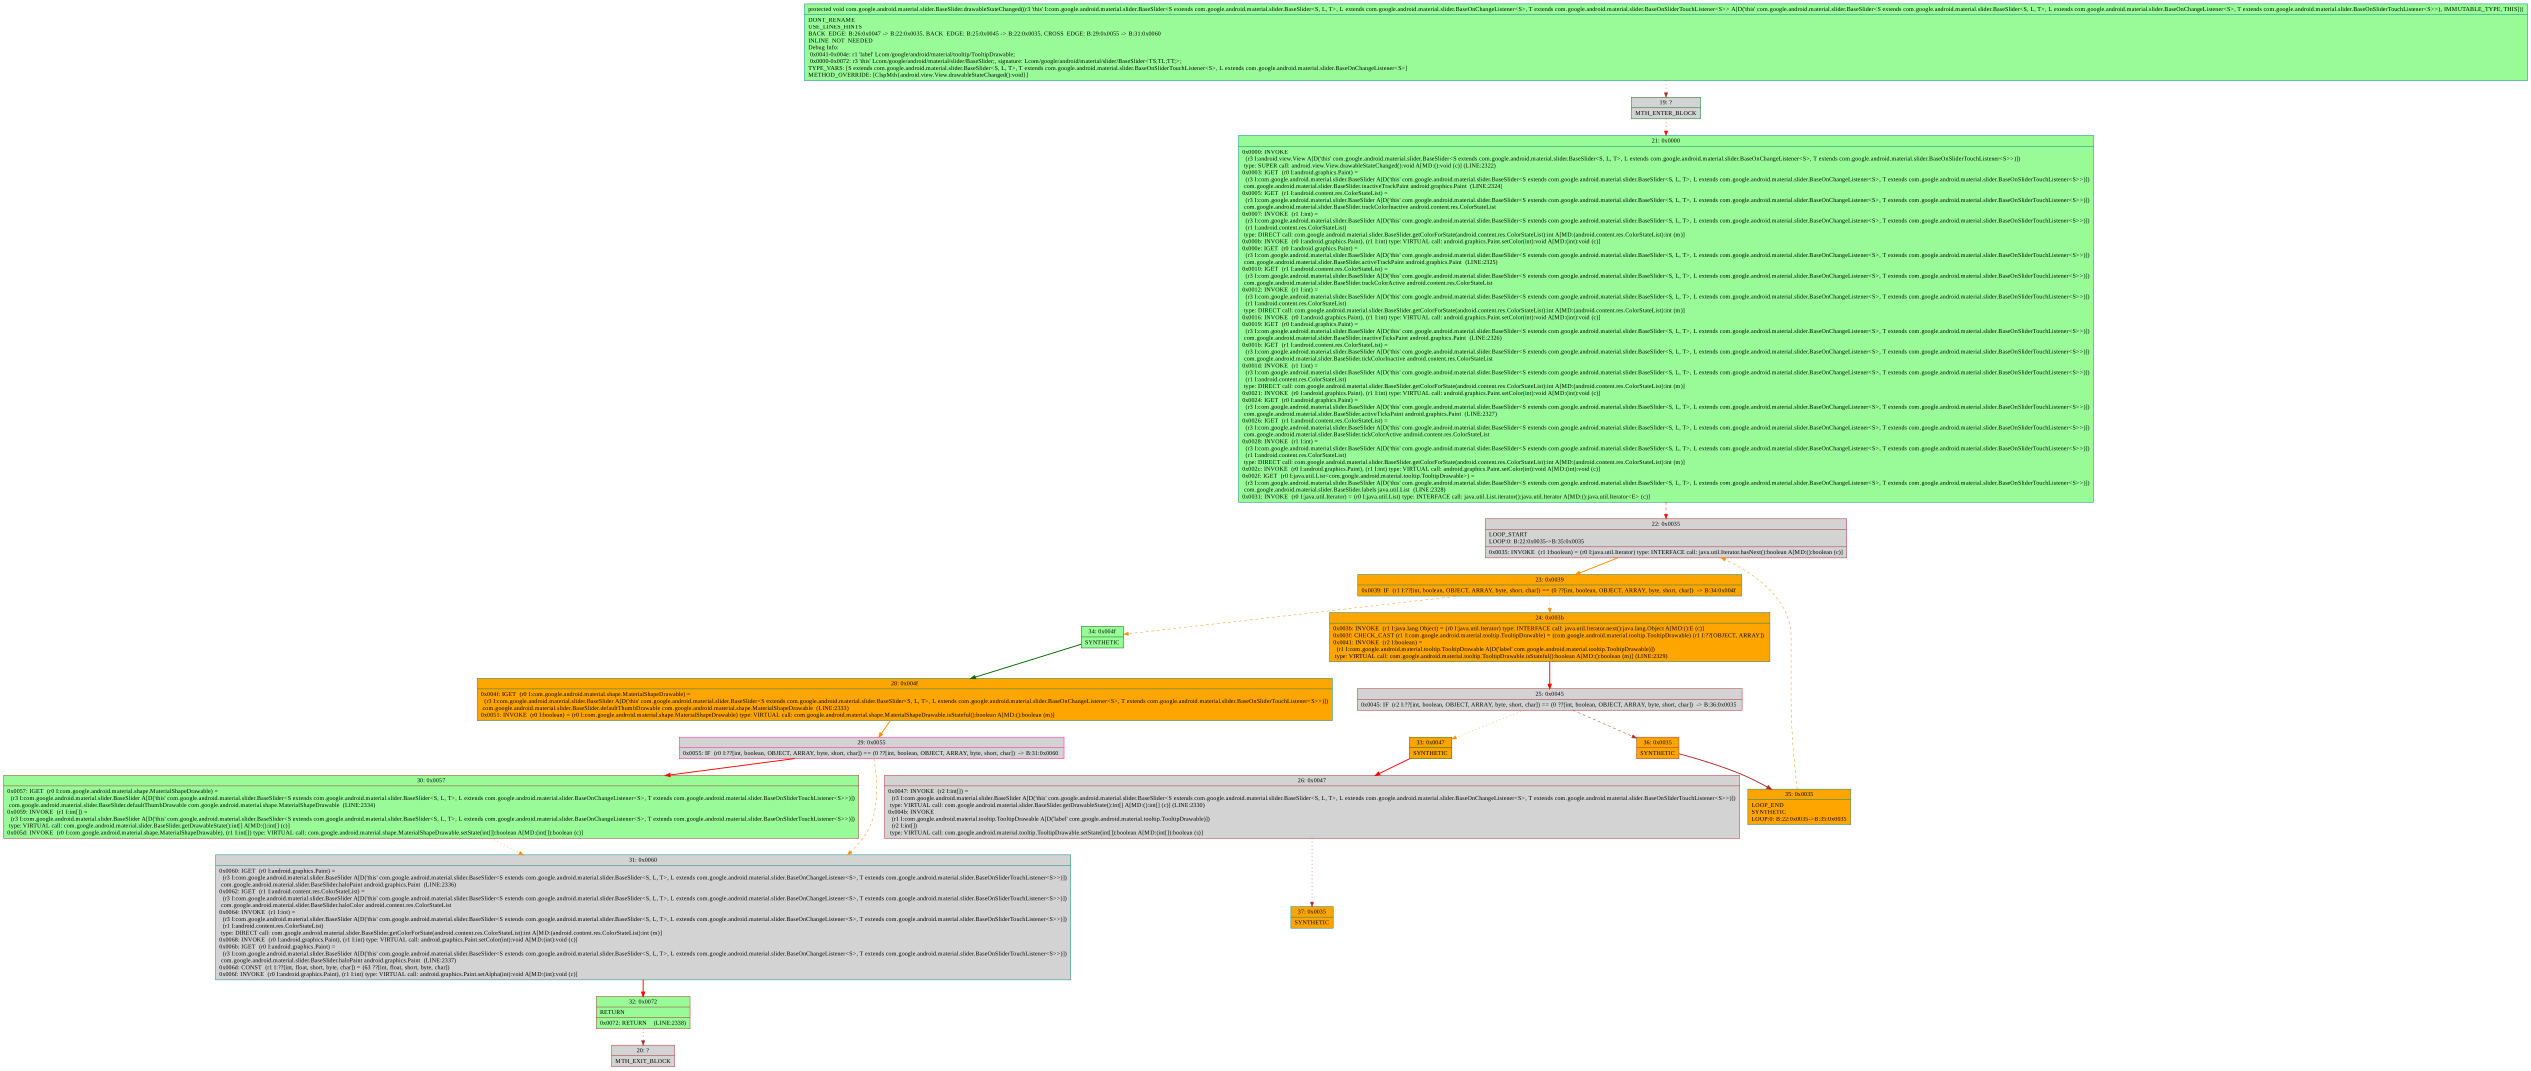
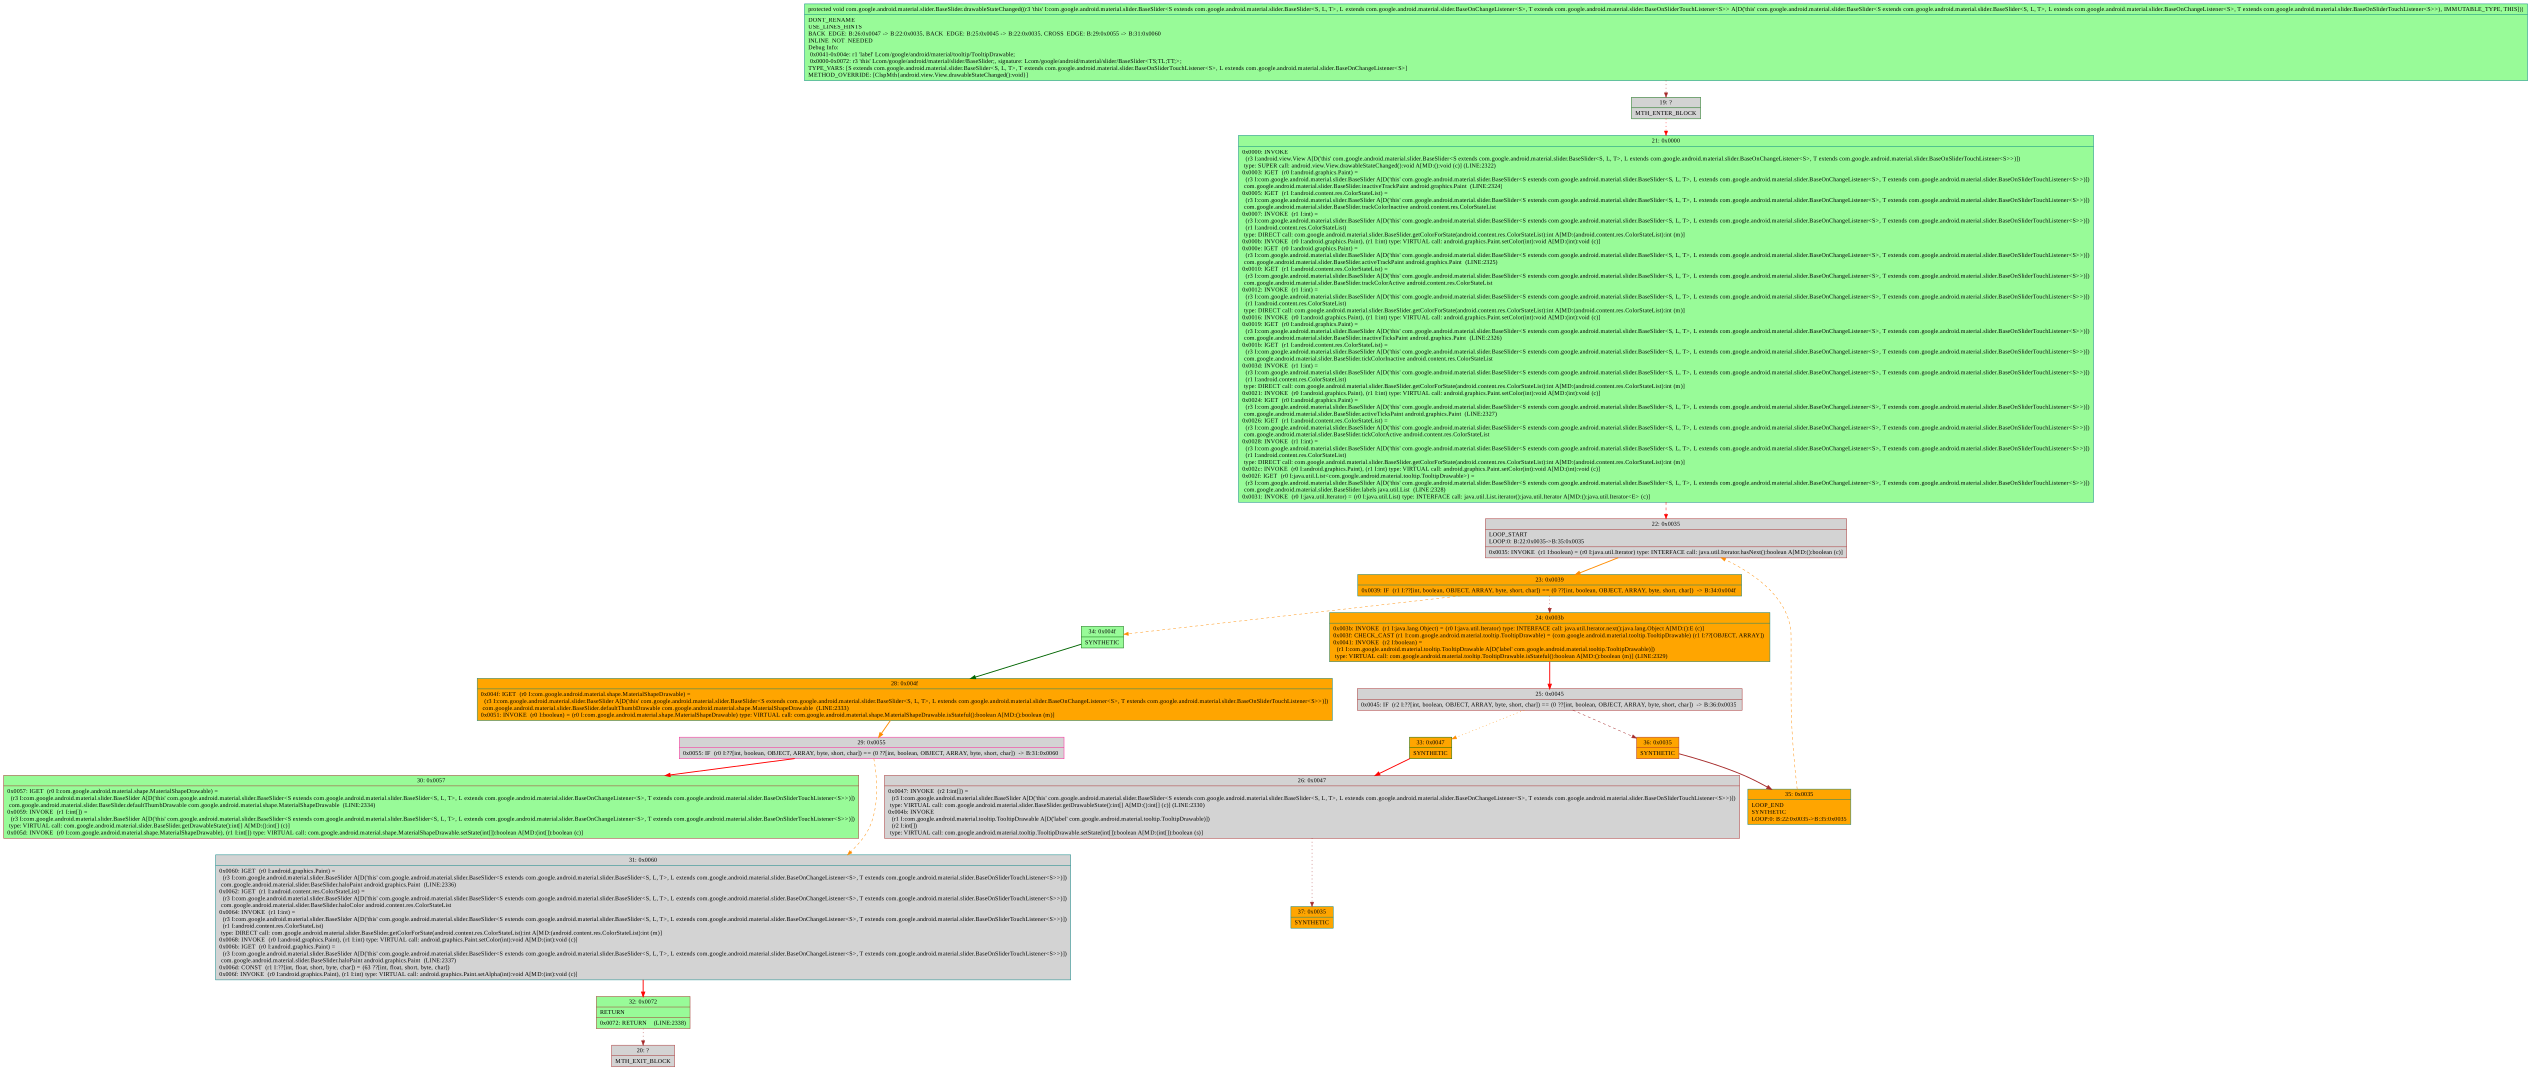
node "21: 0x0000": text "0x001d: INVOKE  (r1 I:int) =" -> "0x003d: INVOKE  (r1 I:int) ="
edge "23: 0x0039" -> "24: 0x003b": color darkorange -> brown
edge "30: 0x0057" -> "31: 0x0060": removed
